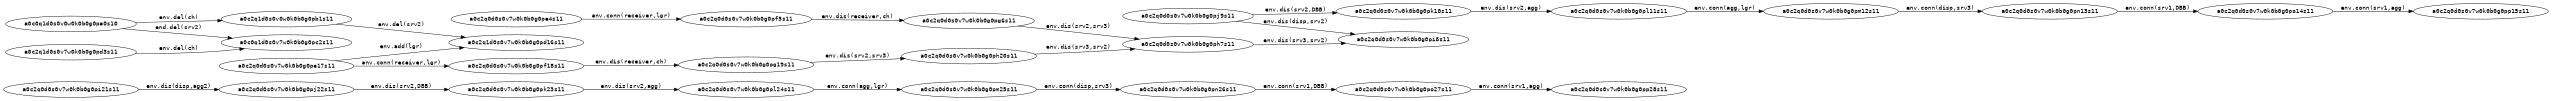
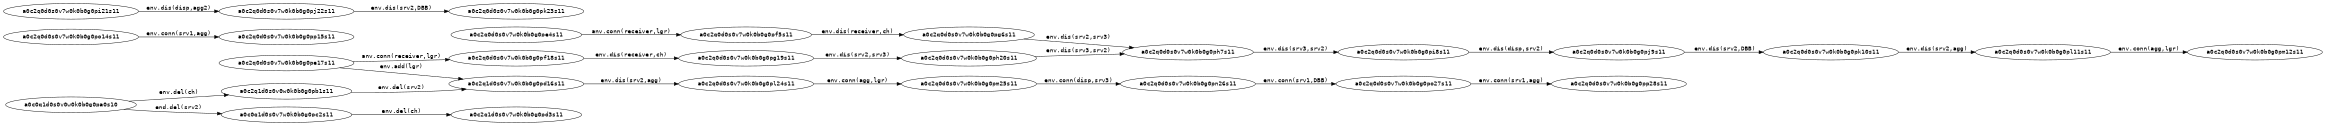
node "a0c2q0d0s0v7w0k0b0g0pn13s11": removed
edge "a0c2q0d0s0v7w0k0b0g0pj9s11" -> "a0c2q0d0s0v7w0k0b0g0pi8s11": reversed
edge "a0c2q1d0s0v7w0k0b0g0pd3s11" -> "a0c0q1d0s0v7w0k0b0g0pc2s11": reversed
edge "a0c2q0d0s0v7w0k0b0g0pk23s11" -> "a0c2q0d0s0v7w0k0b0g0pl24s11": now "a0c2q1d0s0v7w0k0b0g0pd16s11" -> "a0c2q0d0s0v7w0k0b0g0pl24s11"
